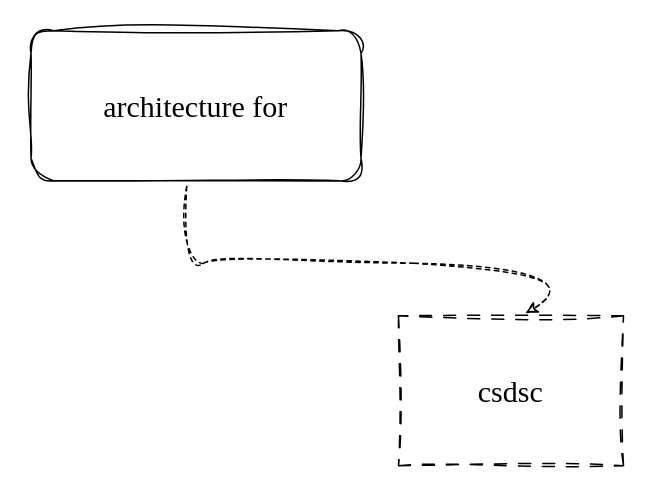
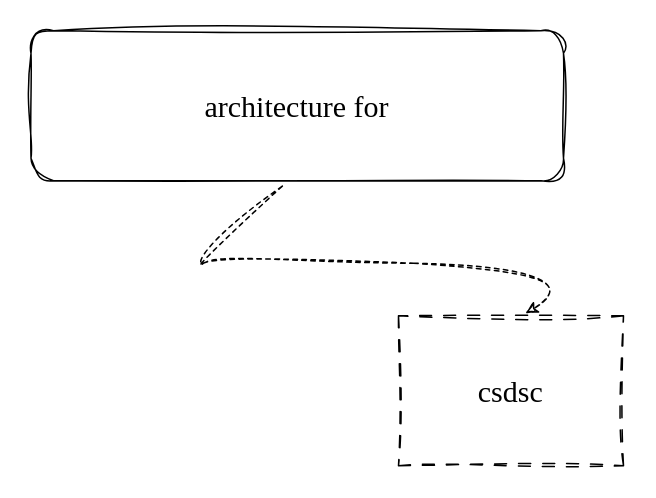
node "architecture for": size 330x150 -> 533x150
